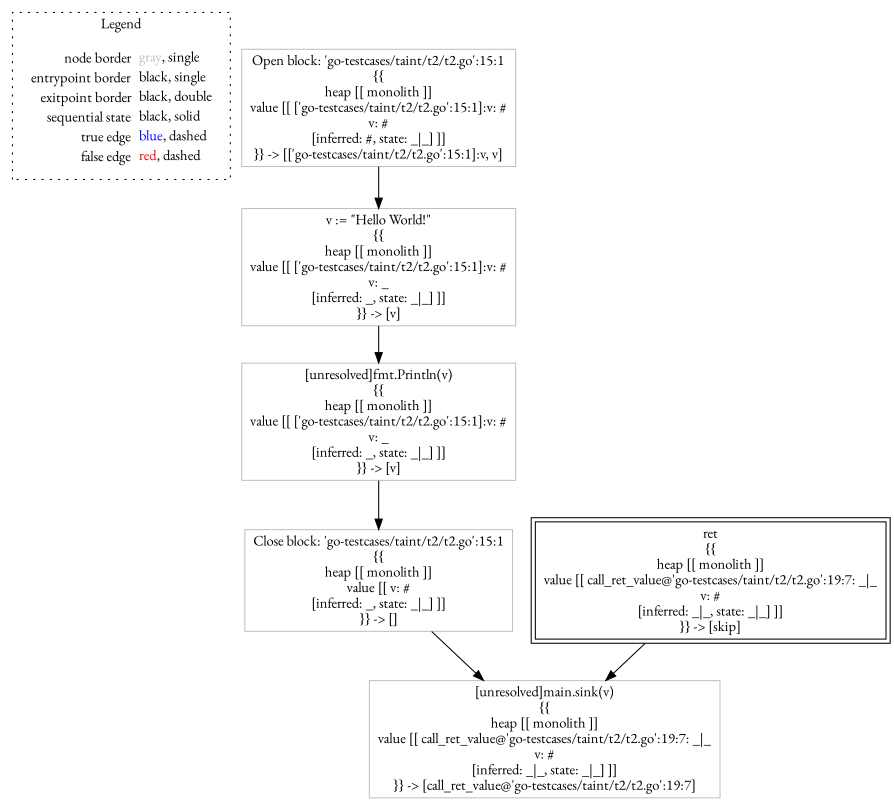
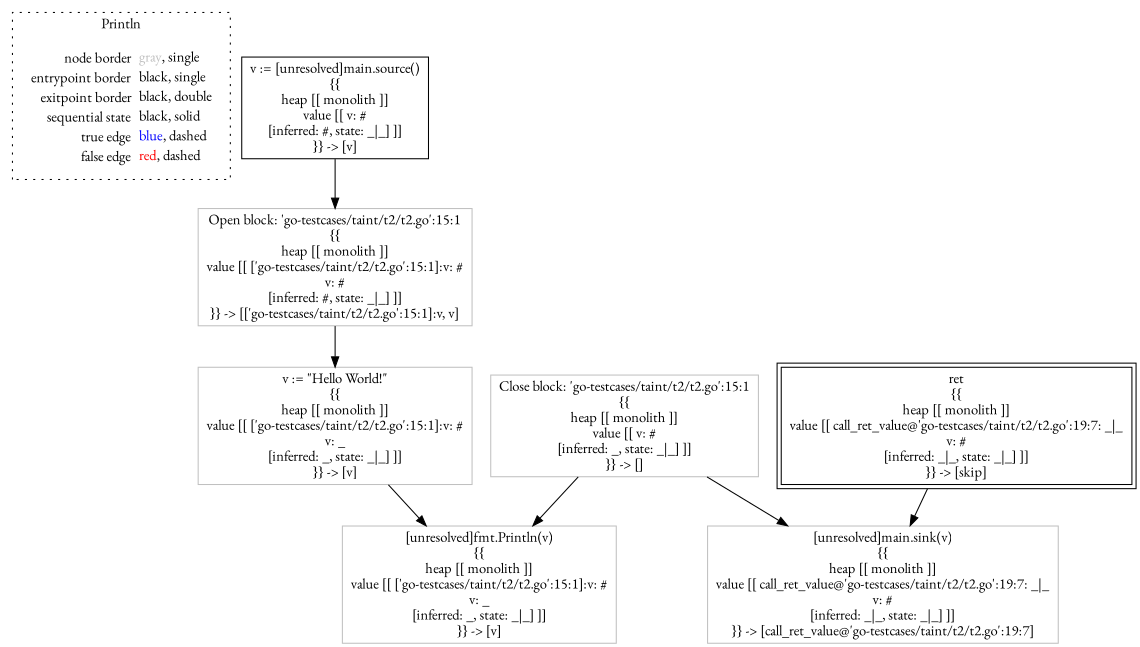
cluster "Legend": label "Legend" -> "Println"
node "v := [unresolved]main.source()": added
edge "[unresolved]fmt.Println(v)" -> "Close block: 'go-testcases/taint/t2/t2.go':15:1": reversed
